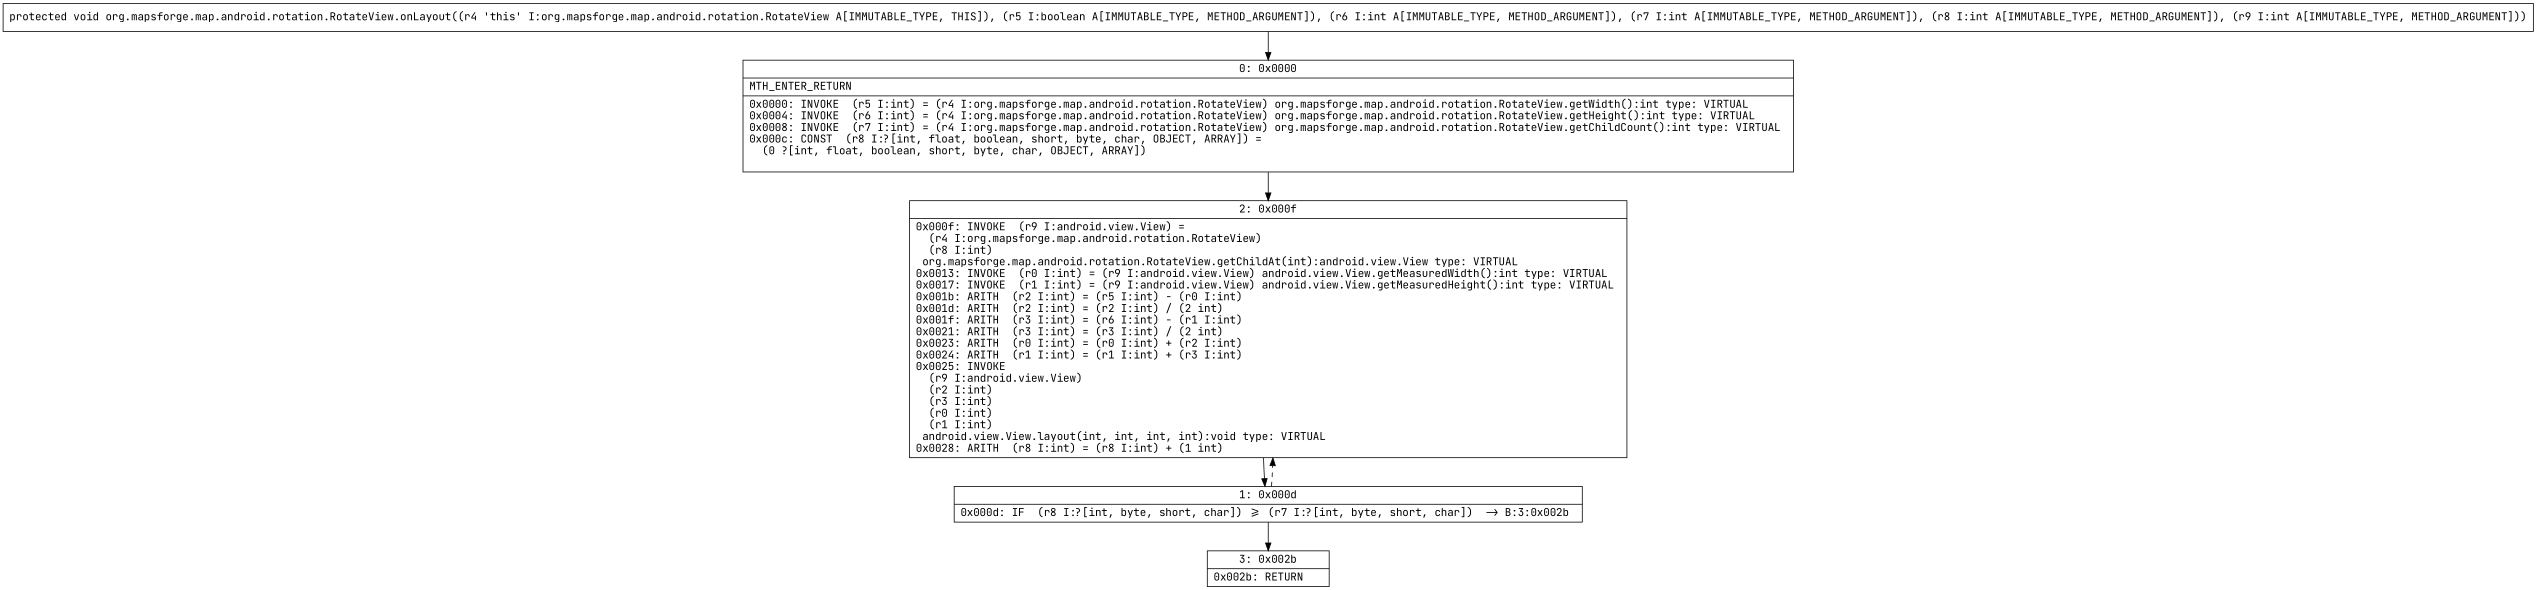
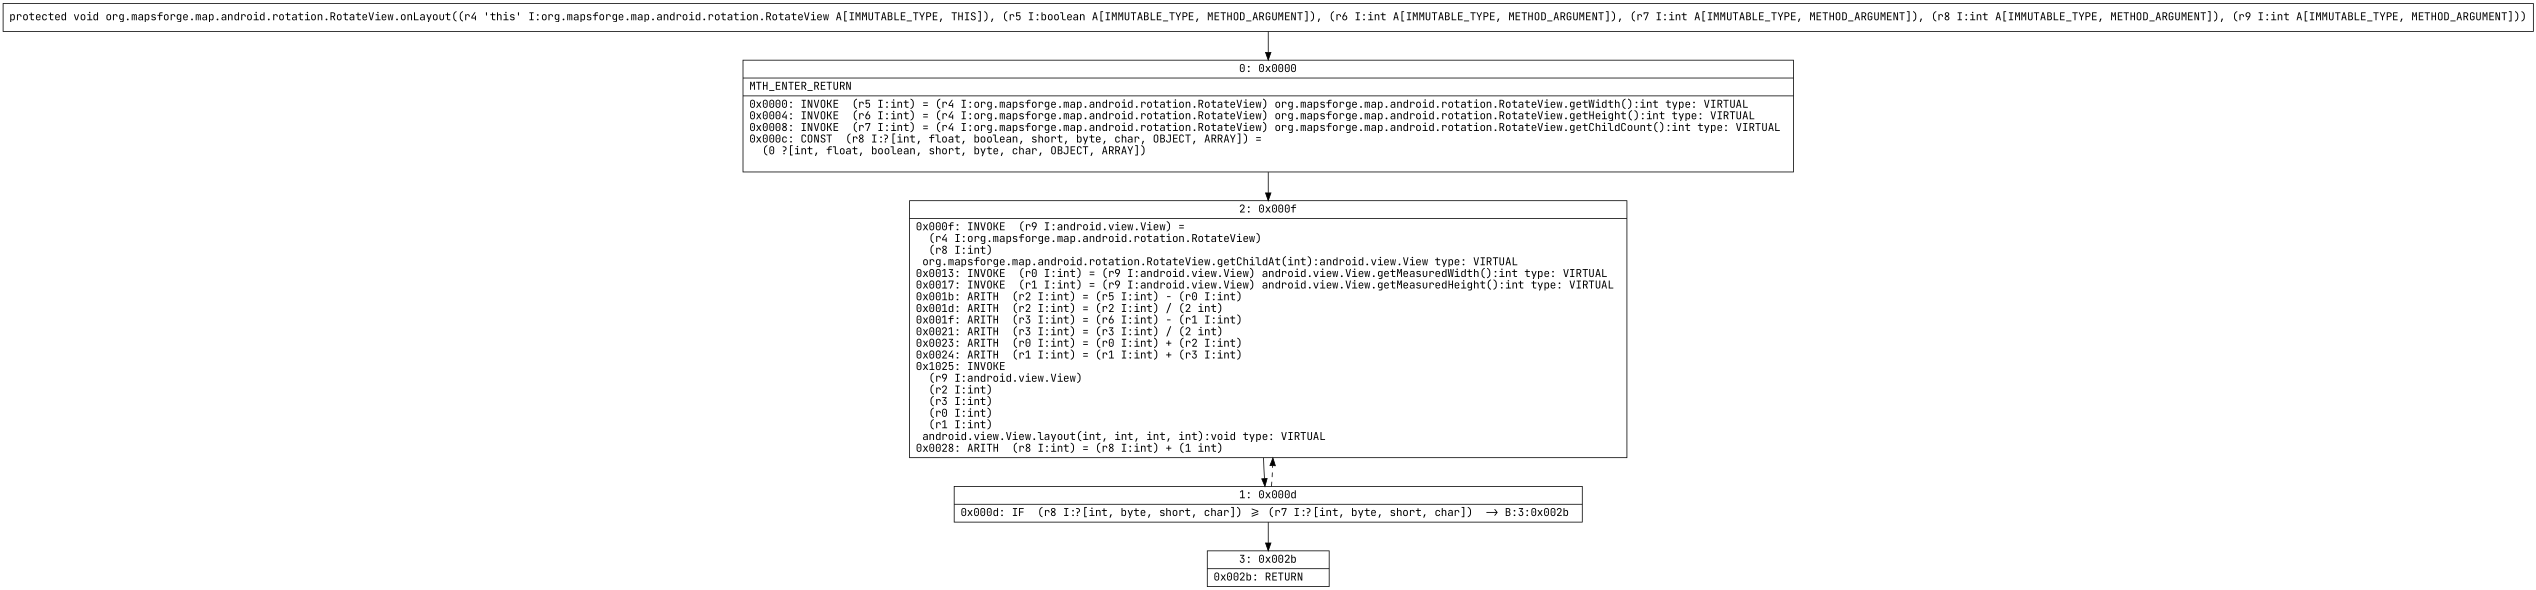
node "2: 0x000f": text "0x0025: INVOKE" -> "0x1025: INVOKE"
